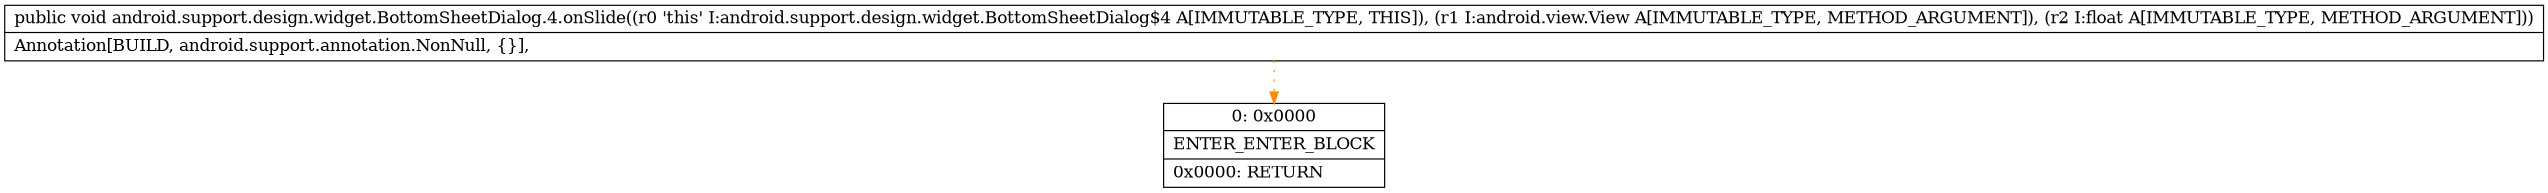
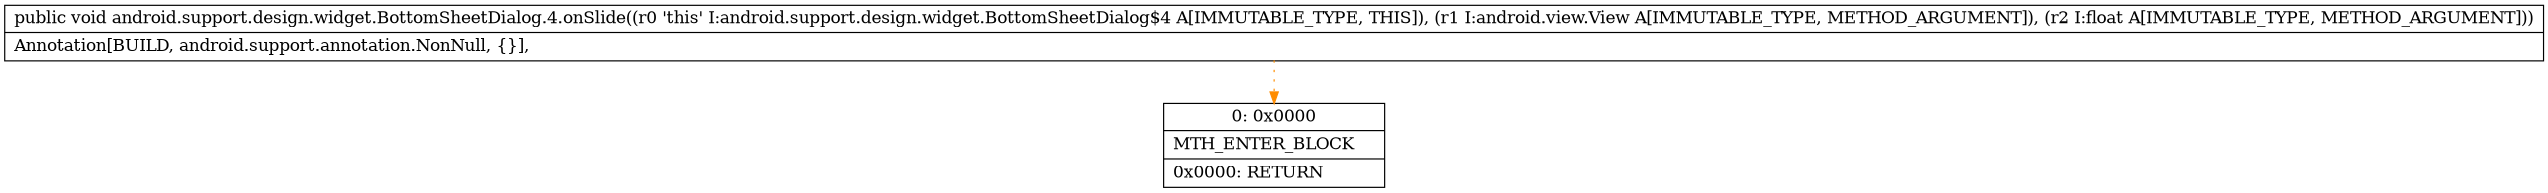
node "0: 0x0000": text "ENTER_ENTER_BLOCK" -> "MTH_ENTER_BLOCK"
